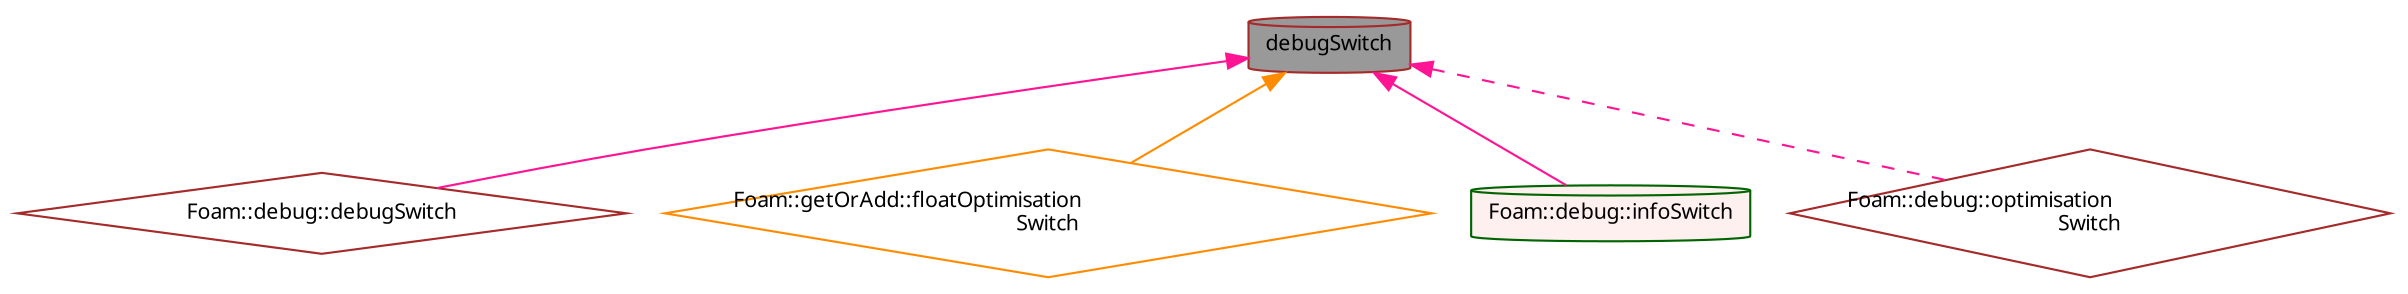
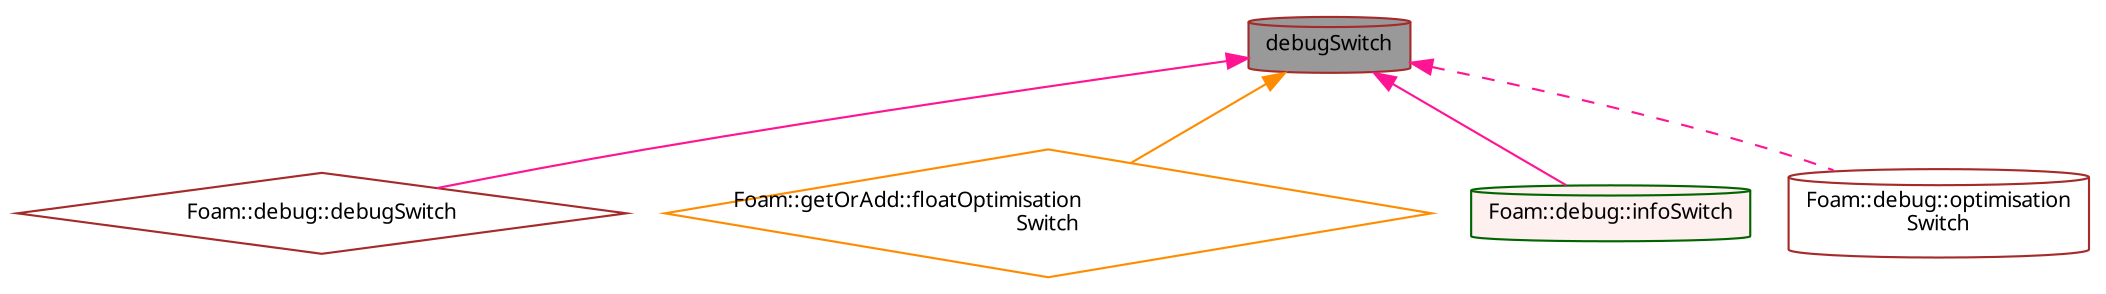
node "Foam::debug::optimisation Switch": shape diamond -> cylinder
